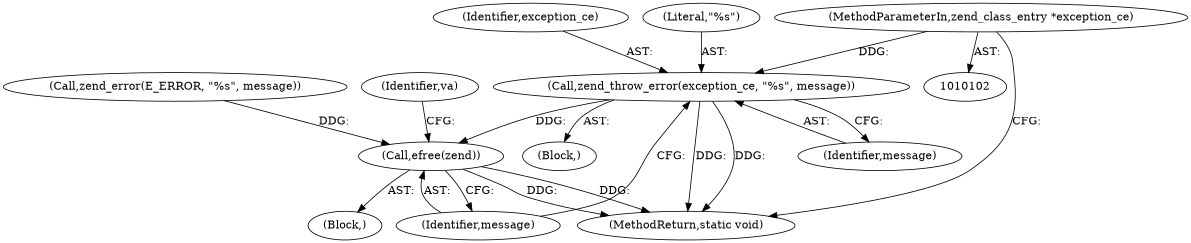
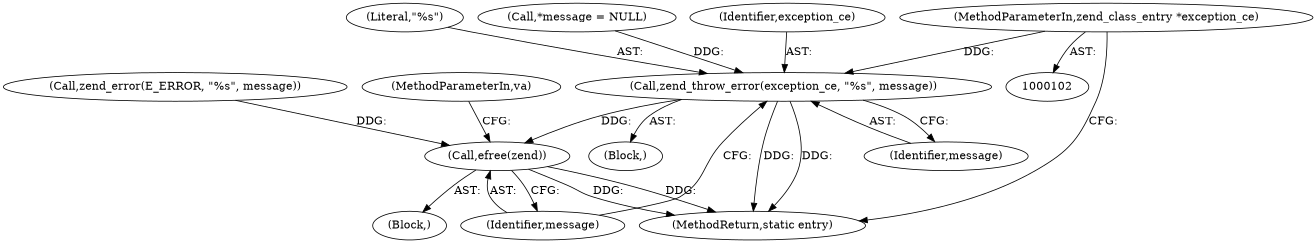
node "(Call,*message = NULL)": added
node "(Identifier,va)": label "(Identifier,va)" -> "(MethodParameterIn,va)"
node "1010102": label "1010102" -> "1000102"
node "(MethodReturn,static void)": label "(MethodReturn,static void)" -> "(MethodReturn,static entry)"
